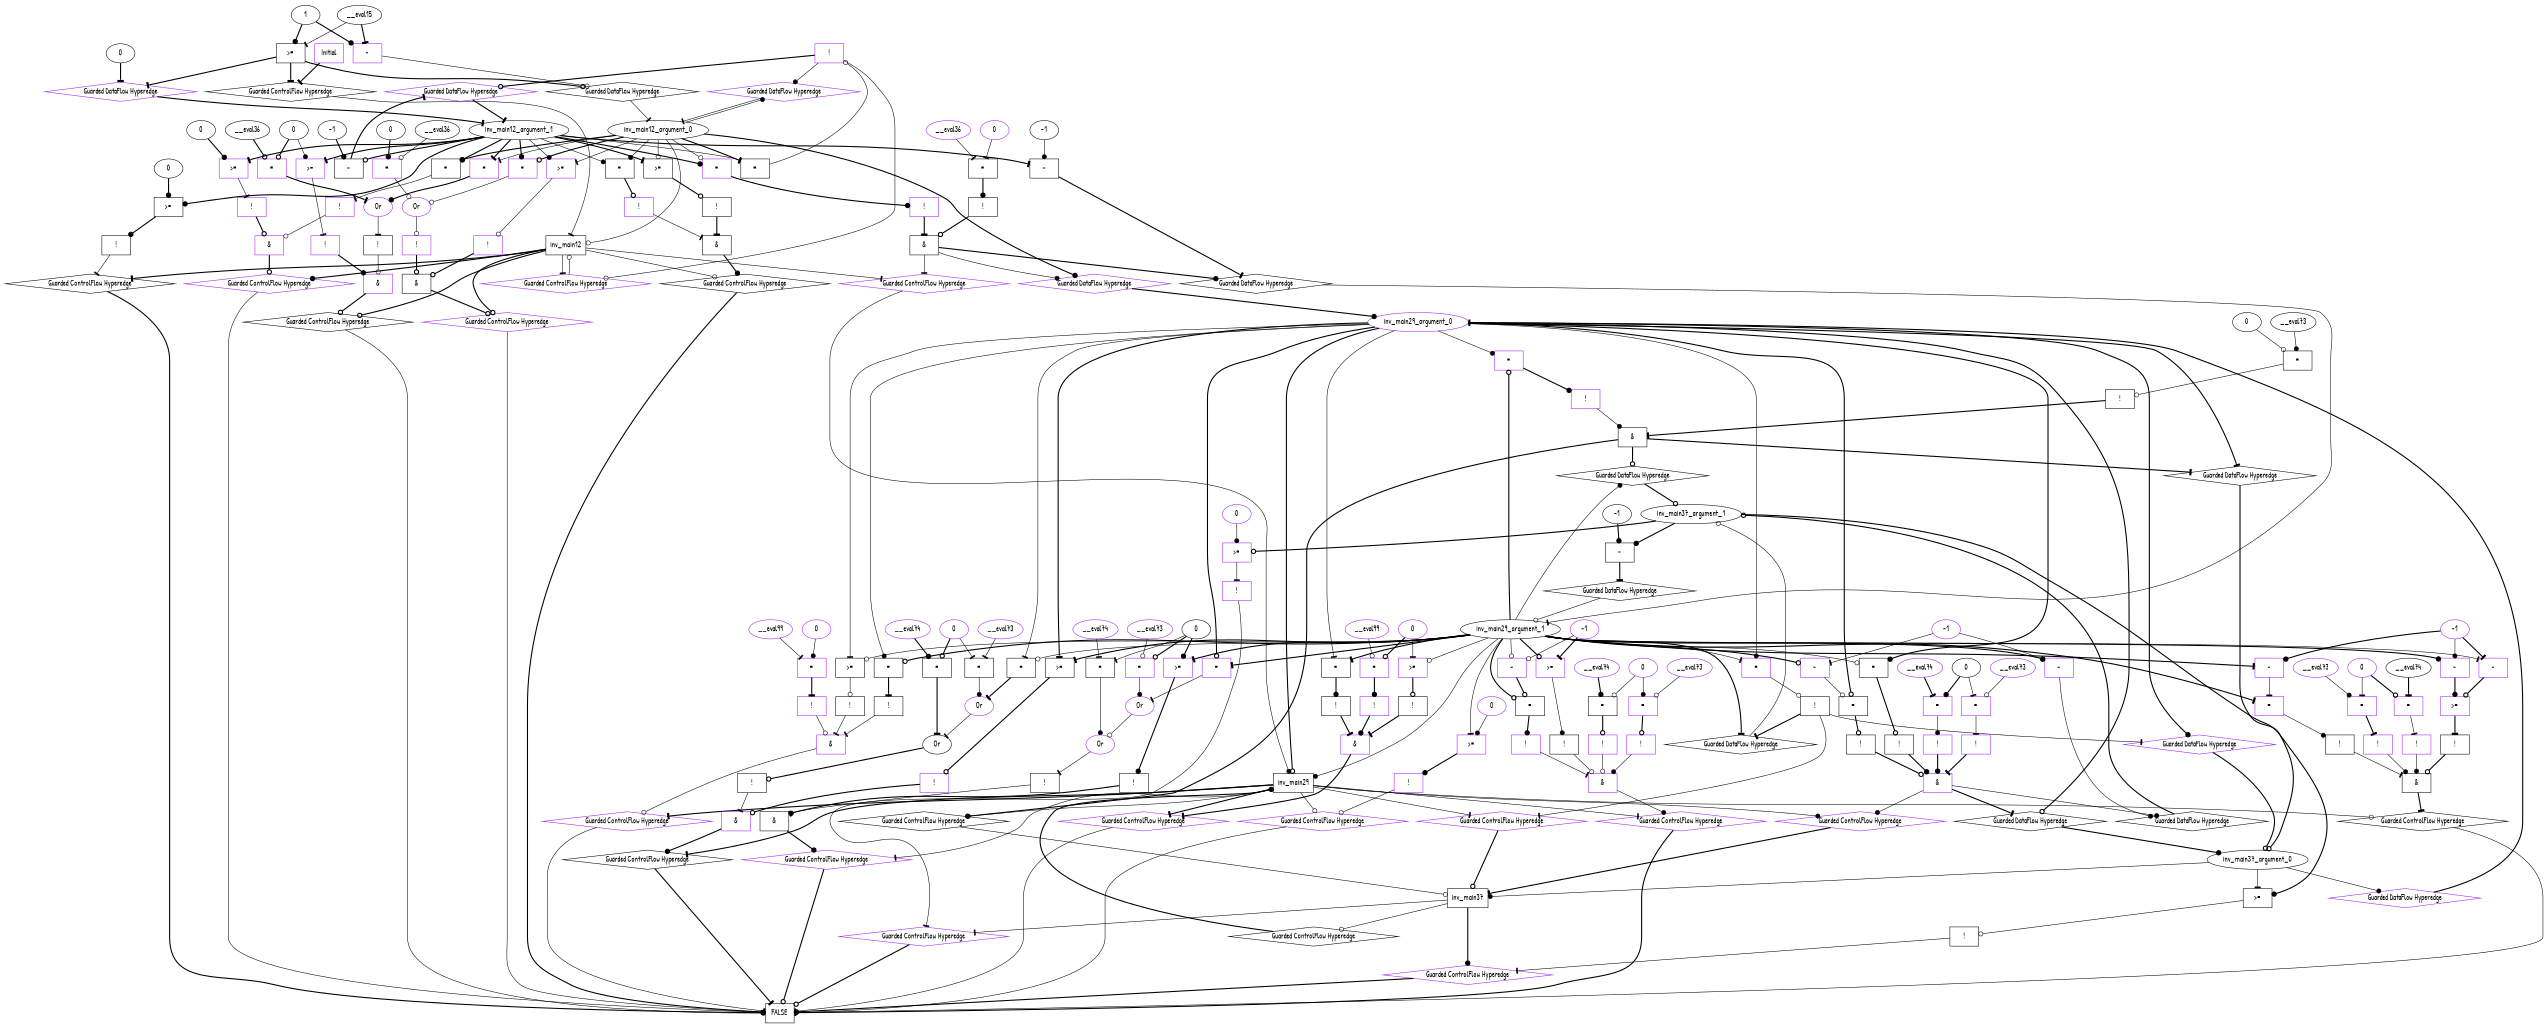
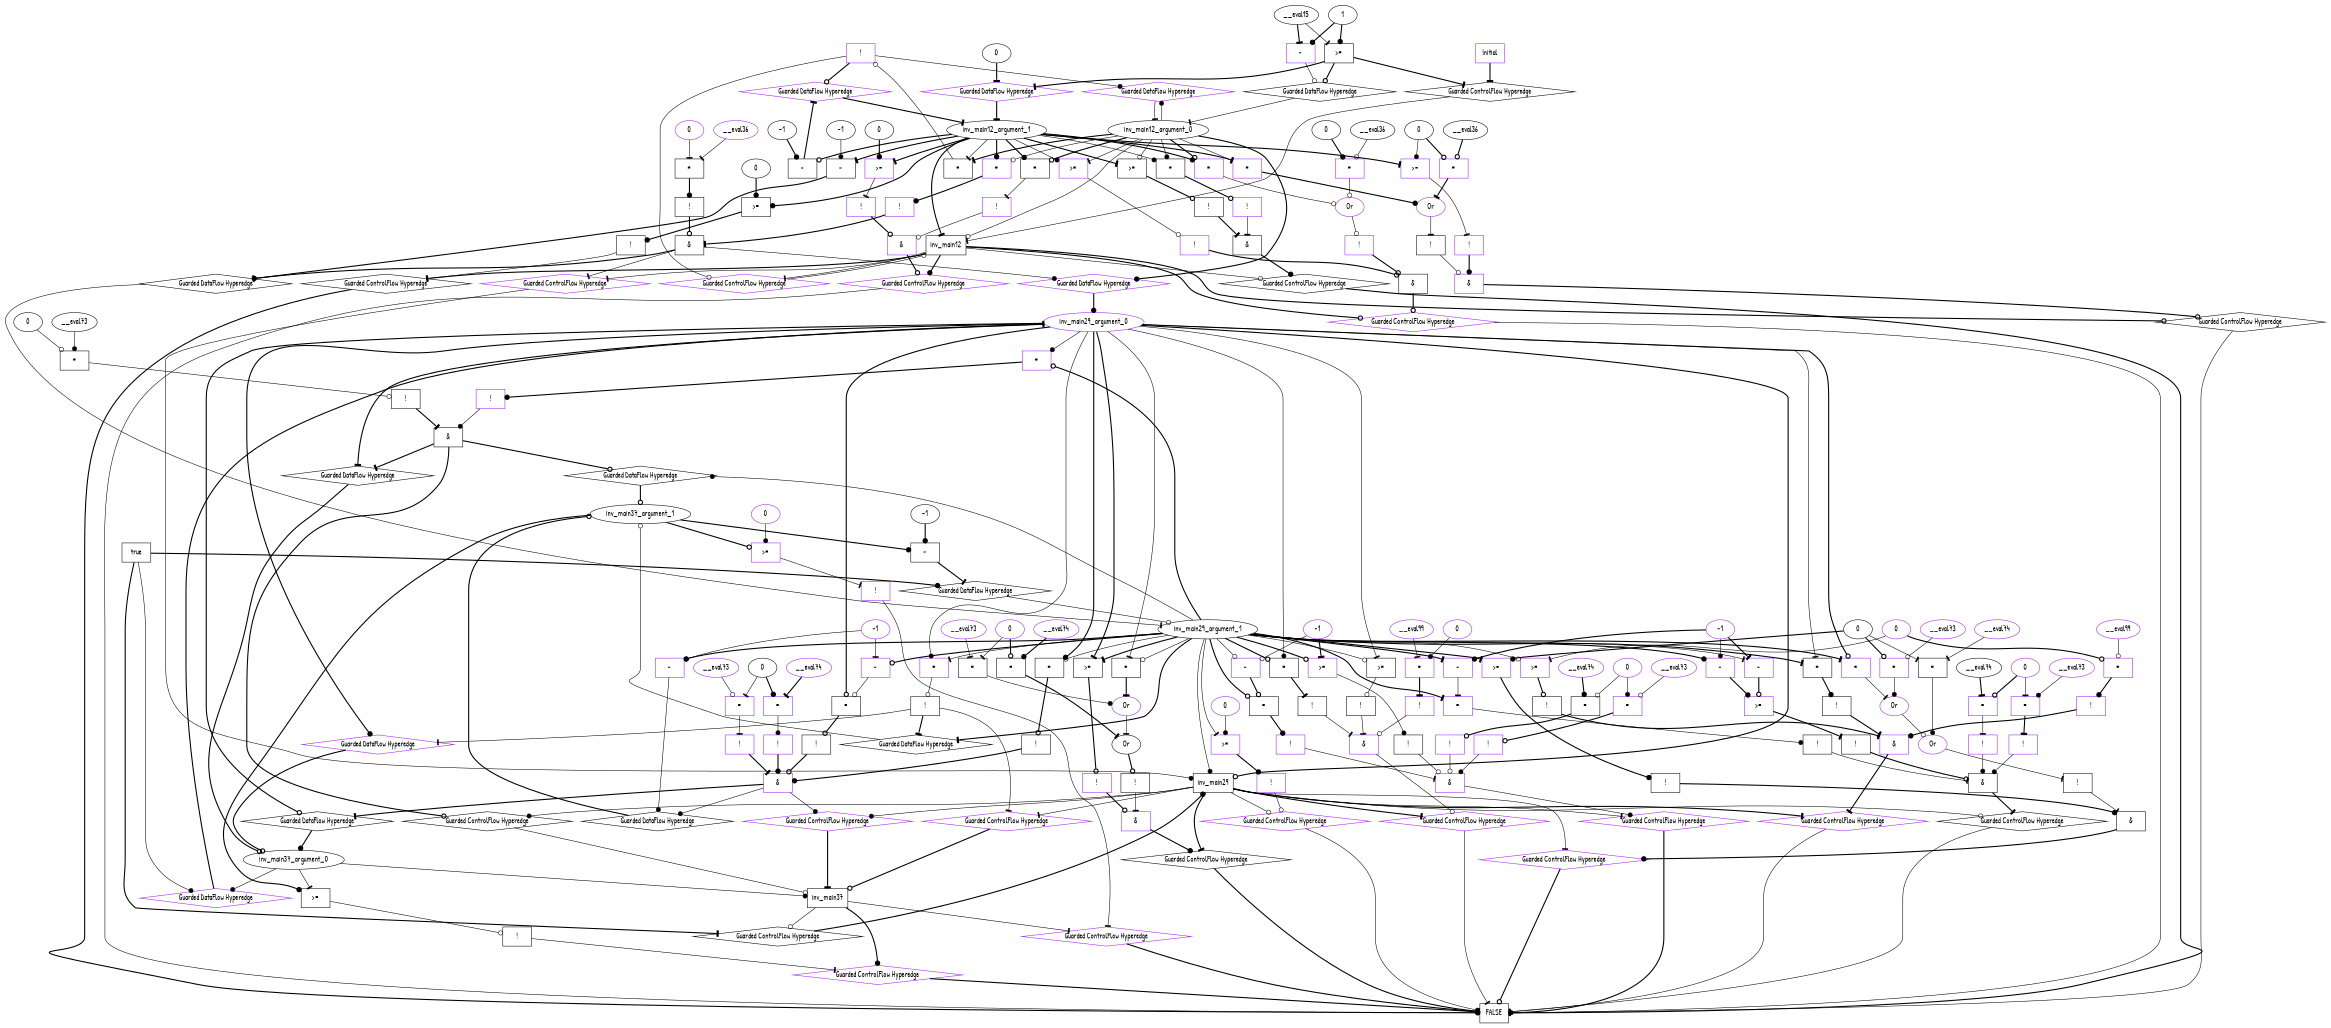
edge "inv_main12_argument_1" -> "inv_main12": added
node "true": added
